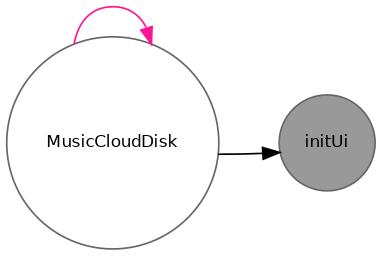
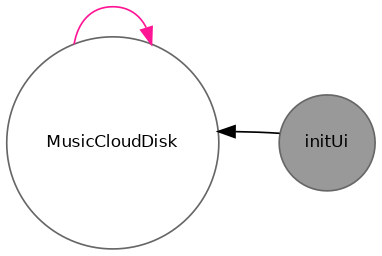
edge "MusicCloudDisk" -> "initUi": reversed
